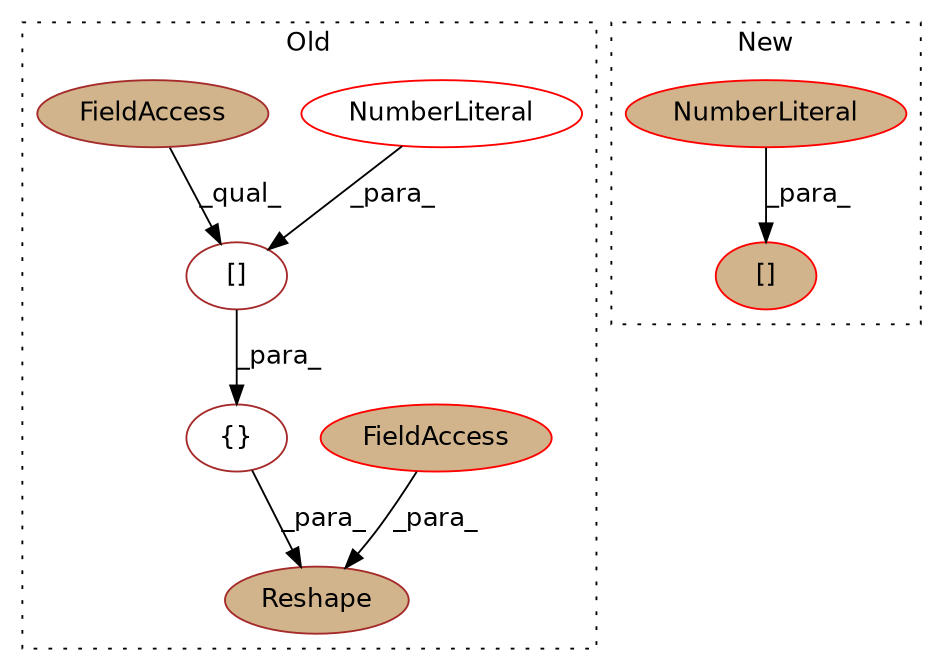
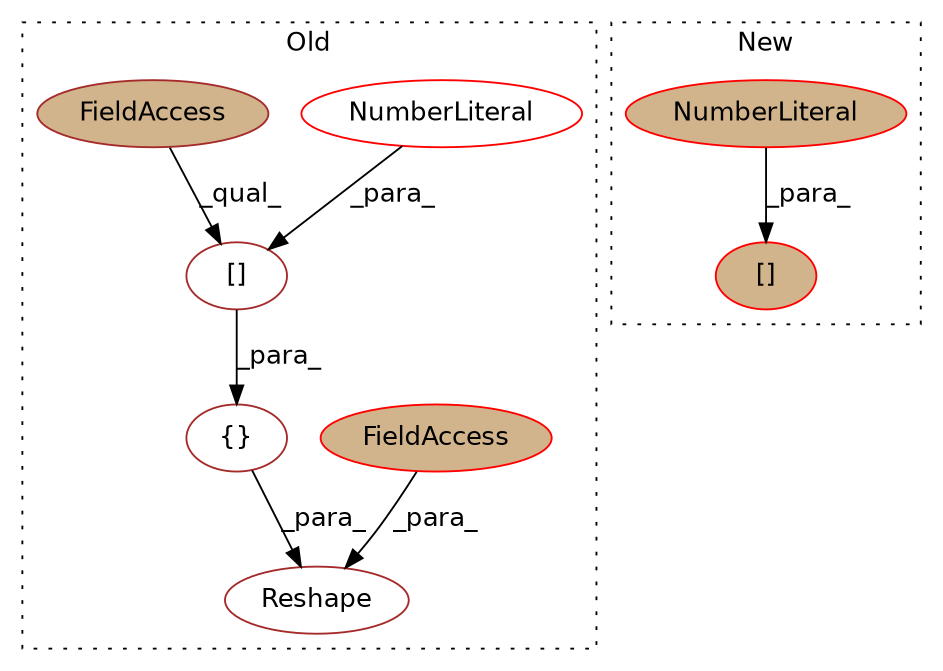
node "Reshape": fillcolor tan -> white
